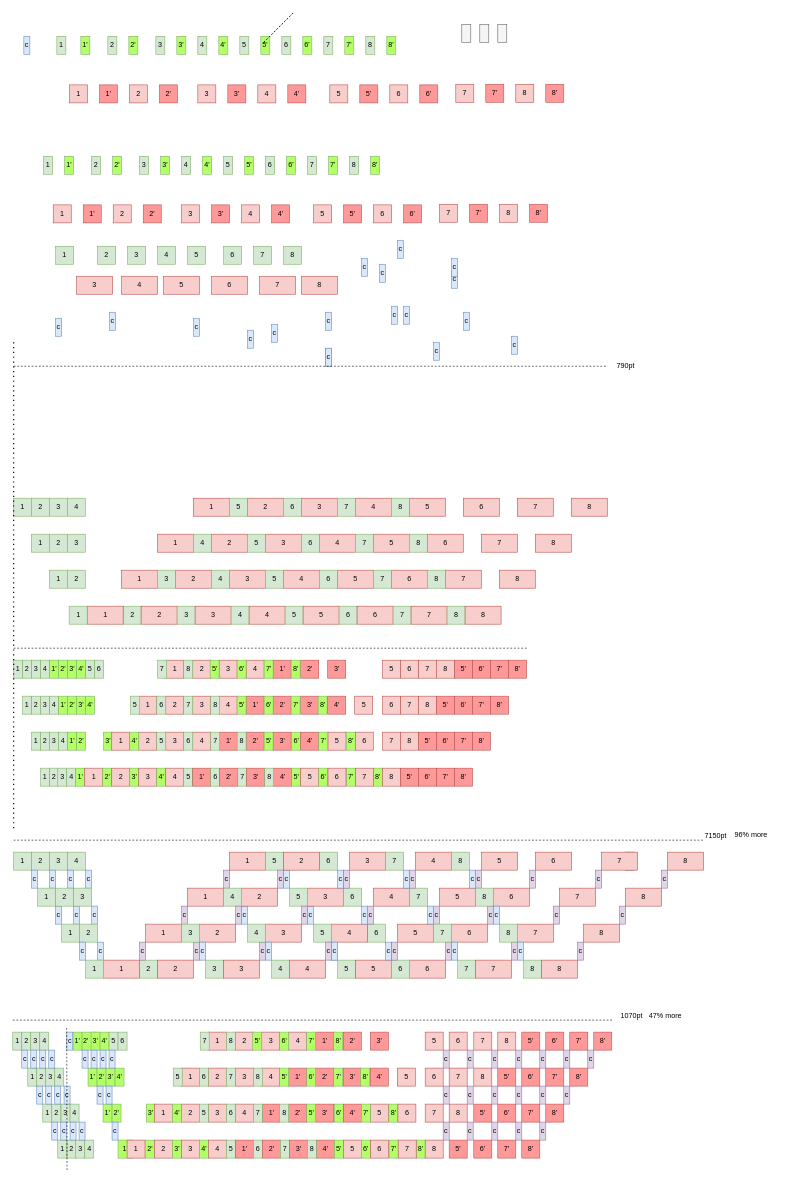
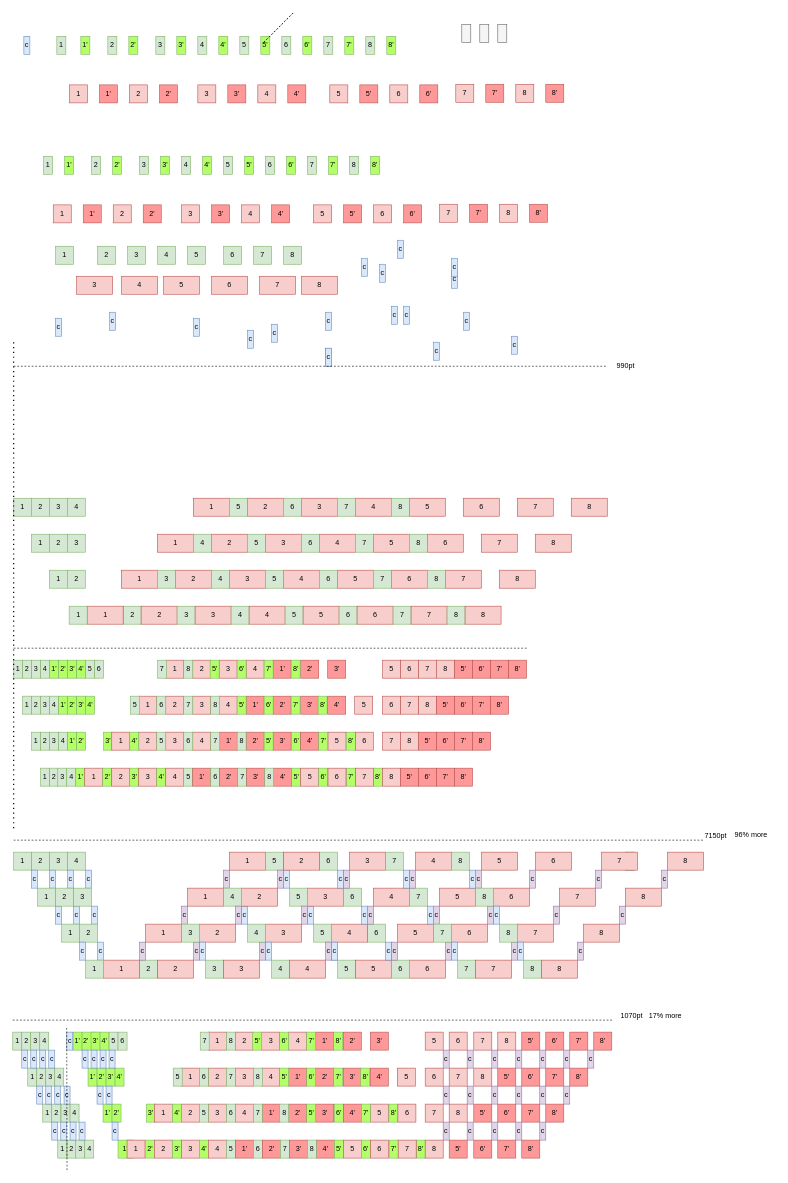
node "790pt": label "790pt" -> "990pt"
node "47% more": label "47% more" -> "17% more"
